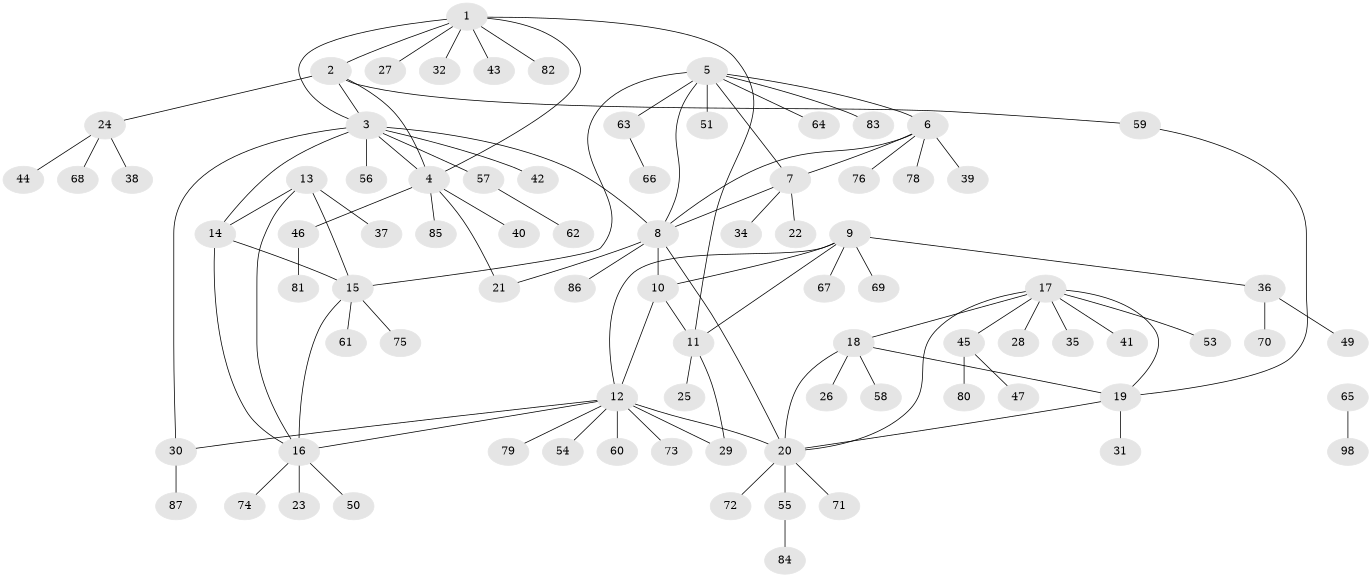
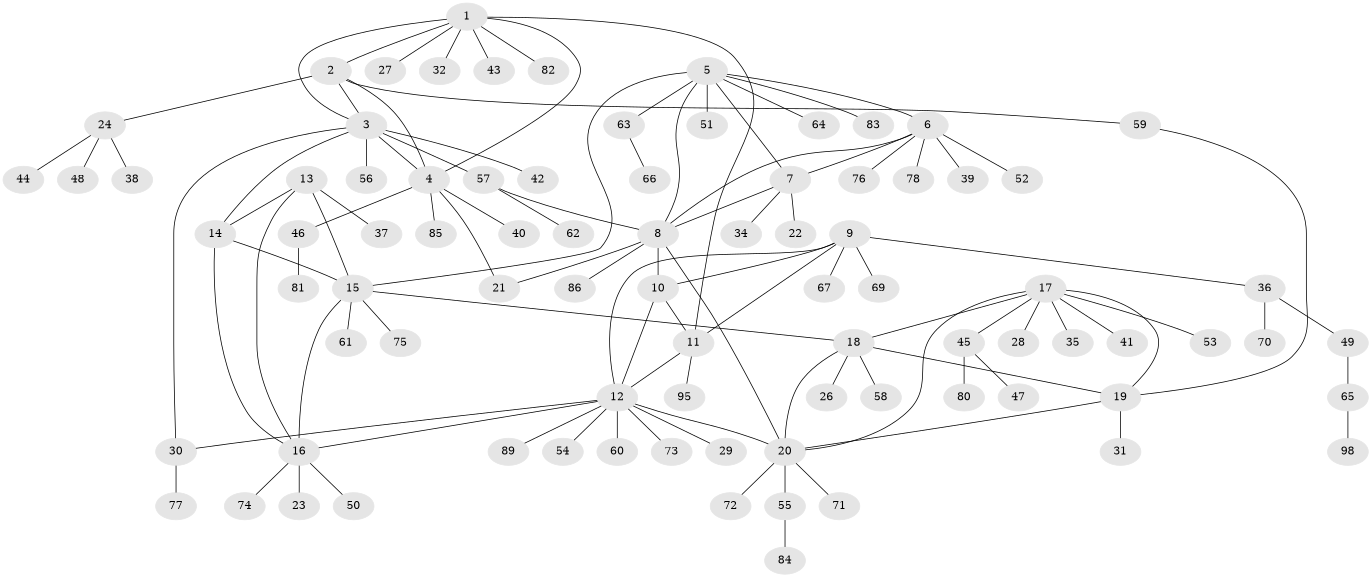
edge "3" -- "8": now "57" -- "8"
node "68": label "68" -> "48"
node "52": added
edge "15" -- "18": added
edge "49" -- "65": added
edge "11" -- "29": now "11" -- "12"
node "25": label "25" -> "95"
node "79": label "79" -> "89"
node "87": label "87" -> "77"
